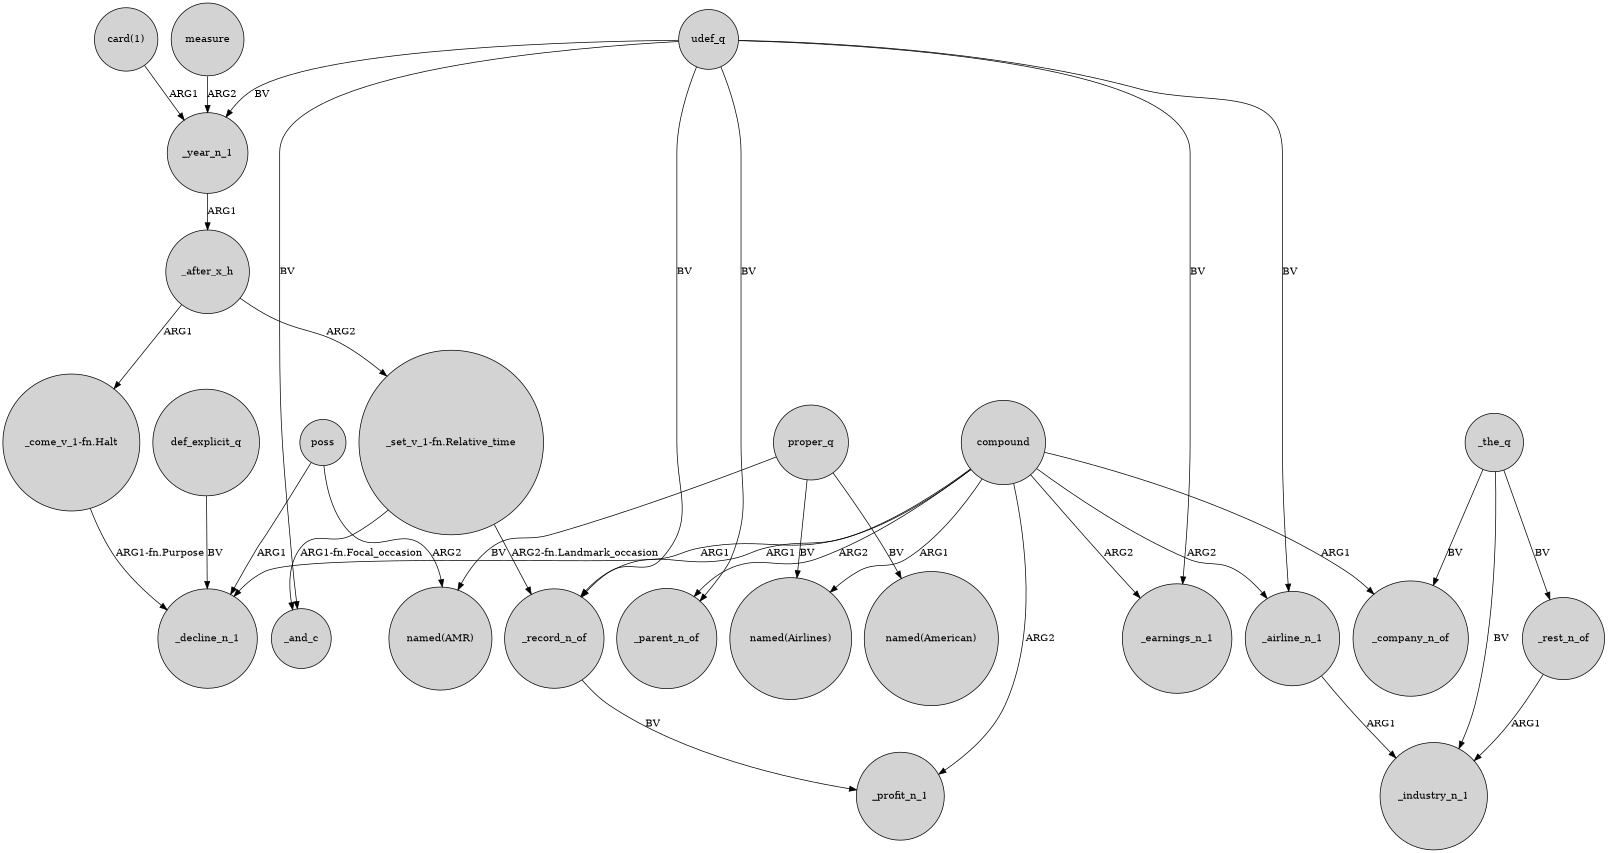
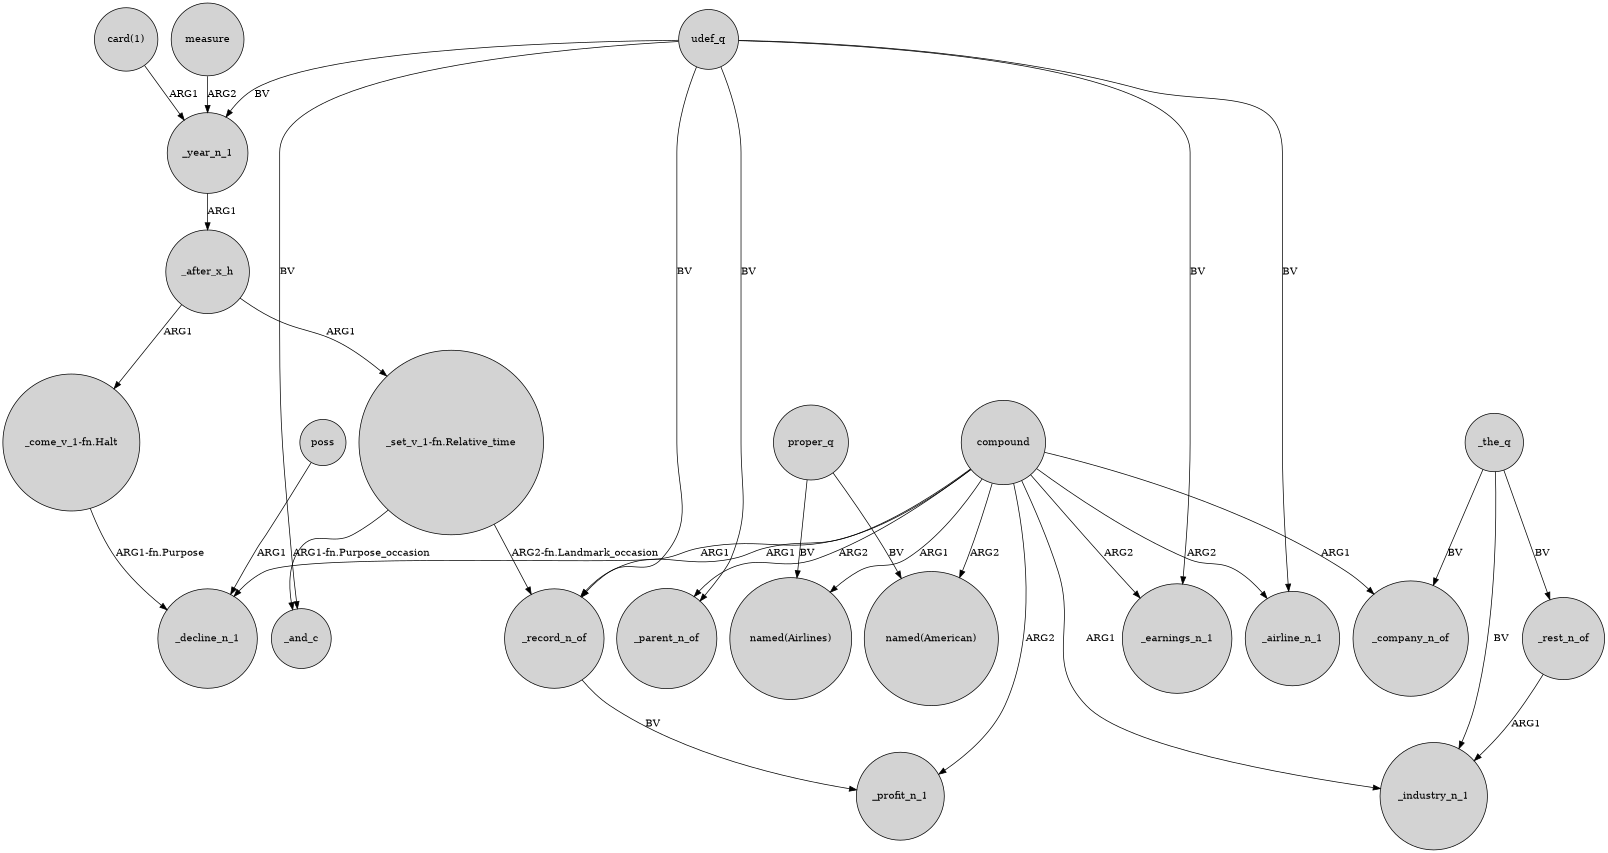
edge "_after_x_h" -> "_set_v_1-fn.Relative_time": label "ARG2" -> "ARG1"
node "def_explicit_q": removed
edge "compound" -> "named(American)": added, label "ARG2"
edge "_set_v_1-fn.Relative_time" -> "_and_c": label "ARG1-fn.Focal_occasion" -> "ARG1-fn.Purpose_occasion"
node "named(AMR)": removed
edge "_airline_n_1" -> "_industry_n_1": now "compound" -> "_industry_n_1"
